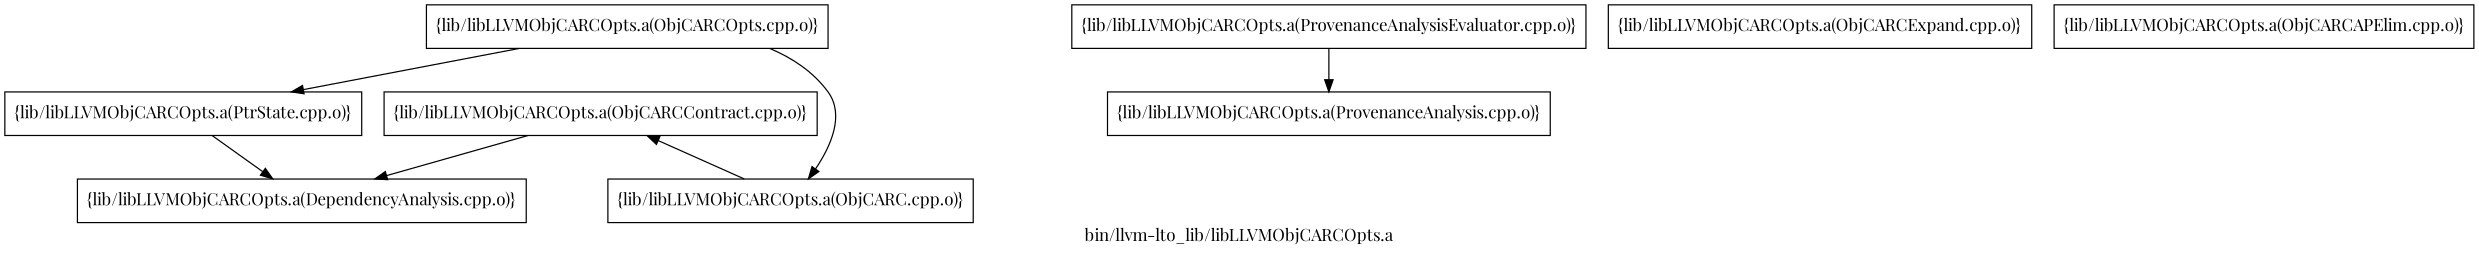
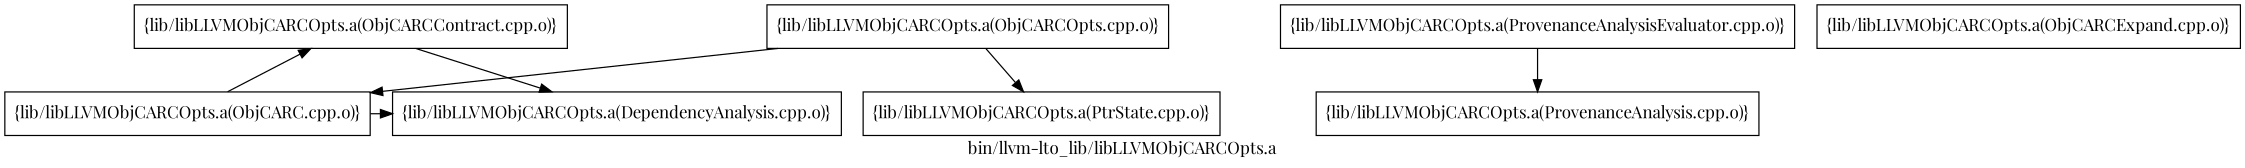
node "{lib/libLLVMObjCARCOpts.a(ObjCARCAPElim.cpp.o)}": removed
edge "{lib/libLLVMObjCARCOpts.a(PtrState.cpp.o)}" -> "{lib/libLLVMObjCARCOpts.a(DependencyAnalysis.cpp.o)}": now "{lib/libLLVMObjCARCOpts.a(ObjCARC.cpp.o)}" -> "{lib/libLLVMObjCARCOpts.a(DependencyAnalysis.cpp.o)}"
